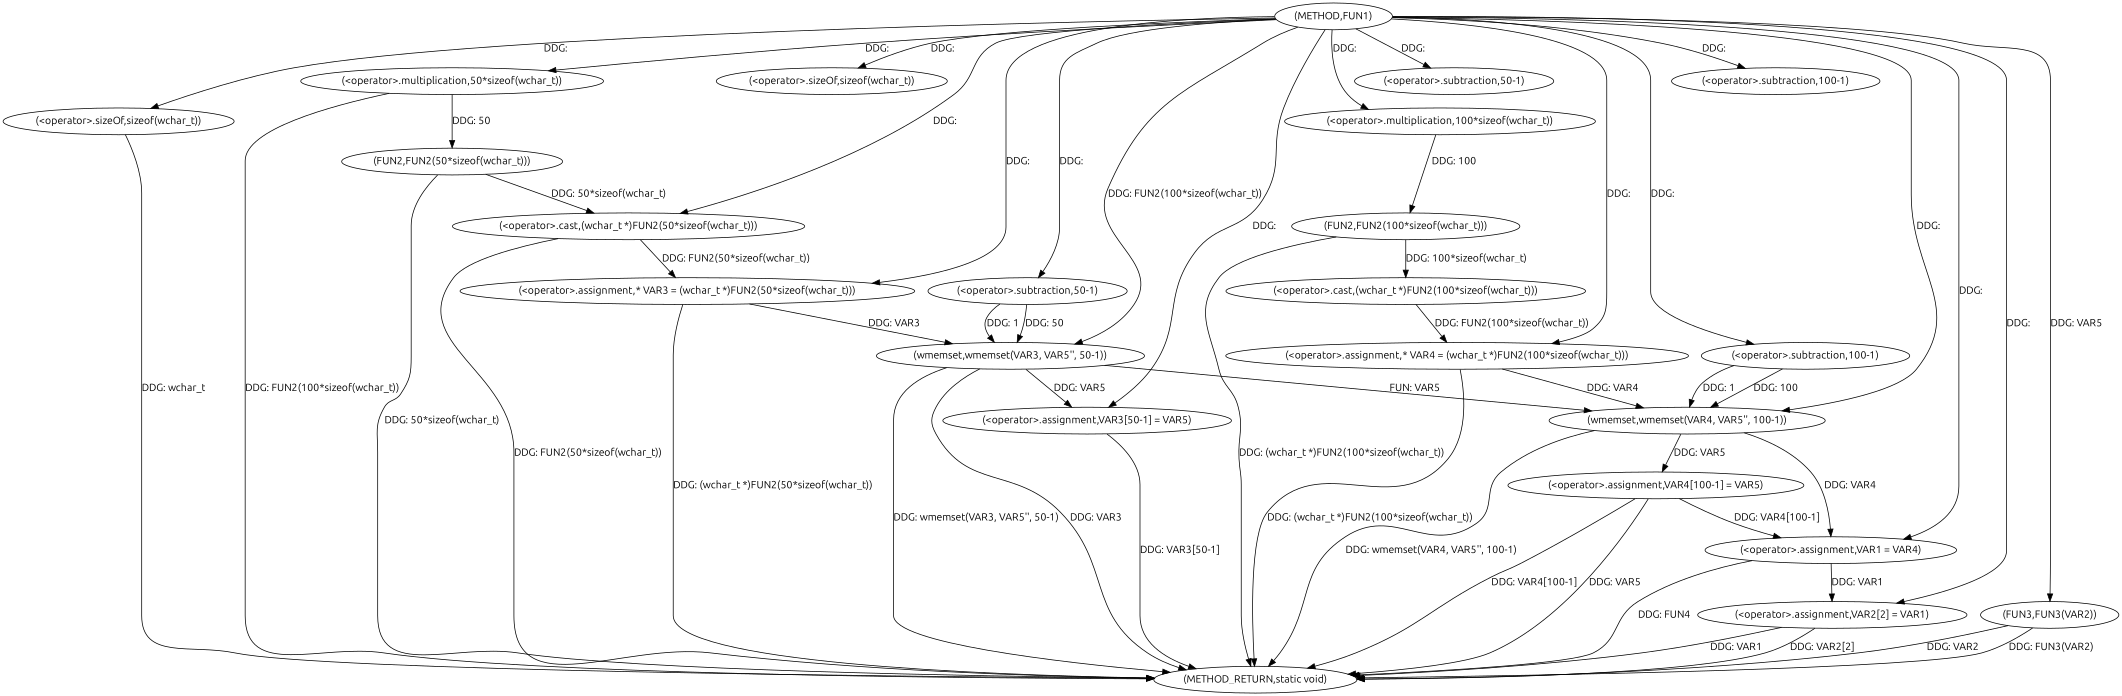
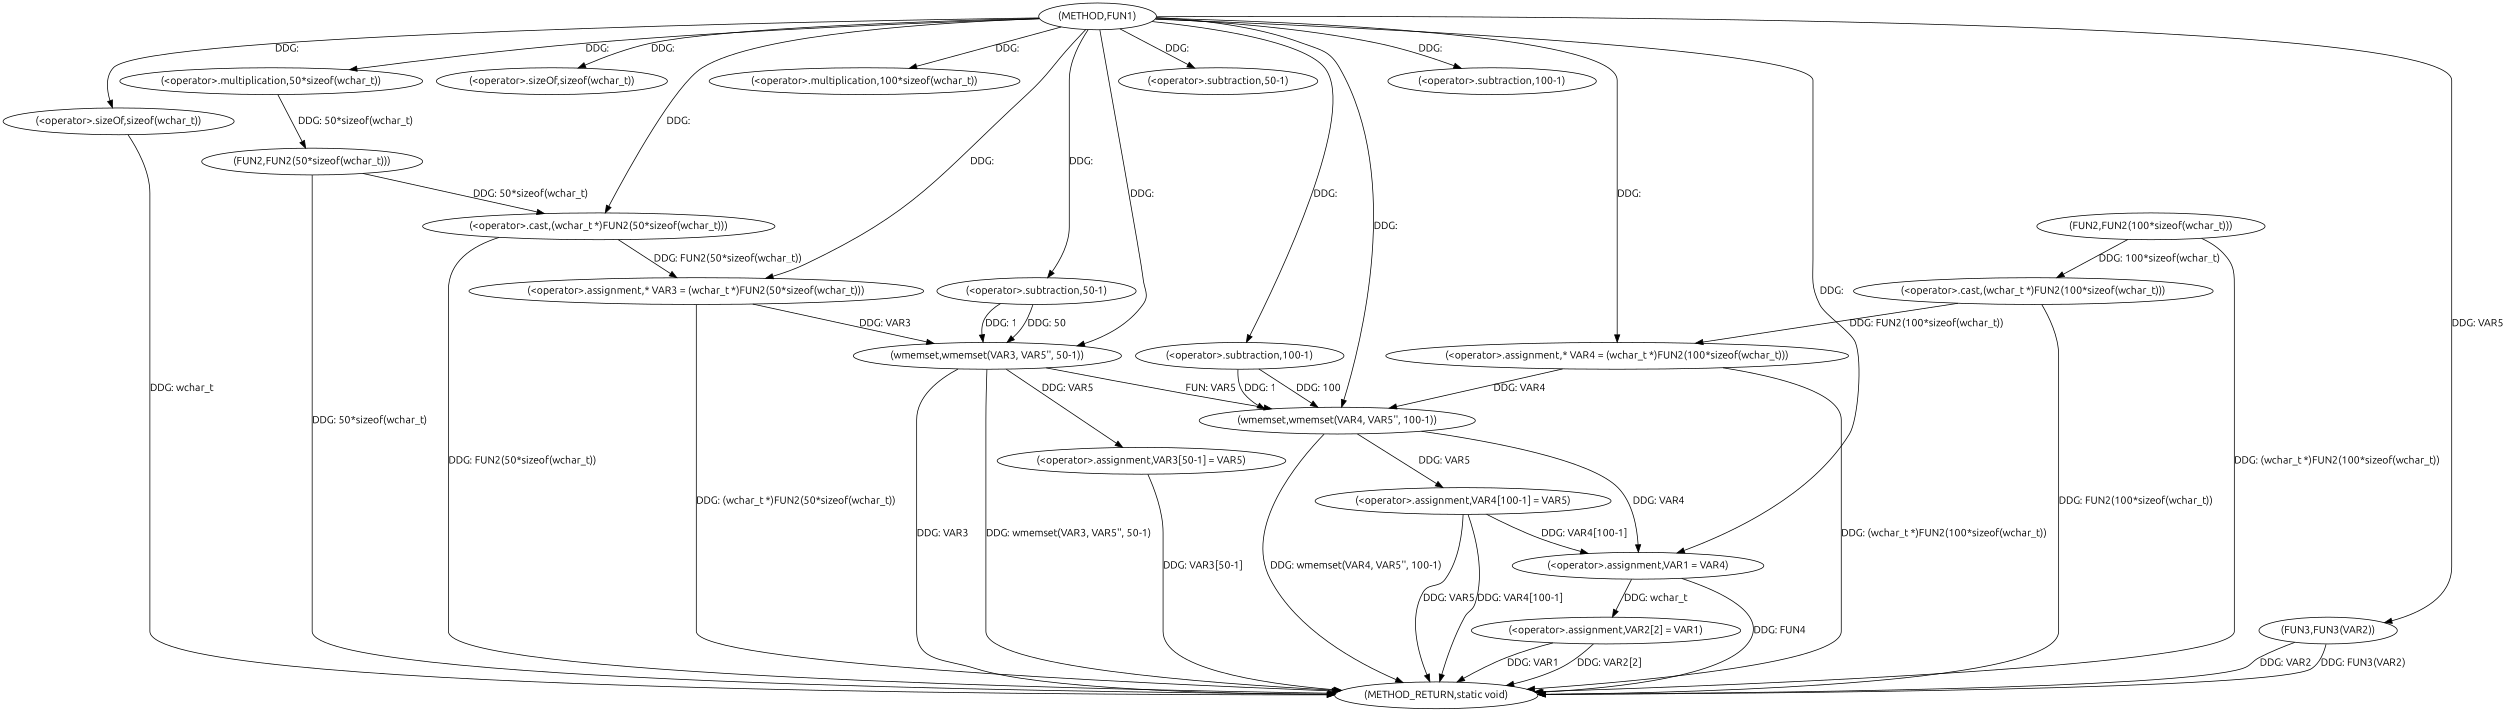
edge "(METHOD,FUN1)" -> "(<operator>.assignment,VAR2[2] = VAR1)": removed, label "DDG:"
edge "(<operator>.multiplication,50*sizeof(wchar_t))" -> "(FUN2,FUN2(50*sizeof(wchar_t)))": label "DDG: 50" -> "DDG: 50*sizeof(wchar_t)"
edge "(<operator>.multiplication,100*sizeof(wchar_t))" -> "(FUN2,FUN2(100*sizeof(wchar_t)))": removed, label "DDG: 100"
edge "(METHOD,FUN1)" -> "(wmemset,wmemset(VAR3, VAR5'', 50-1))": label "DDG: FUN2(100*sizeof(wchar_t))" -> "DDG: "
edge "(METHOD,FUN1)" -> "(<operator>.assignment,VAR3[50-1] = VAR5)": removed, label "DDG:"
edge "(<operator>.assignment,VAR1 = VAR4)" -> "(<operator>.assignment,VAR2[2] = VAR1)": label "DDG: VAR1" -> "DDG: wchar_t"
edge "(<operator>.multiplication,50*sizeof(wchar_t))" -> "(METHOD_RETURN,static void)": now "(<operator>.cast,(wchar_t *)FUN2(100*sizeof(wchar_t)))" -> "(METHOD_RETURN,static void)"
